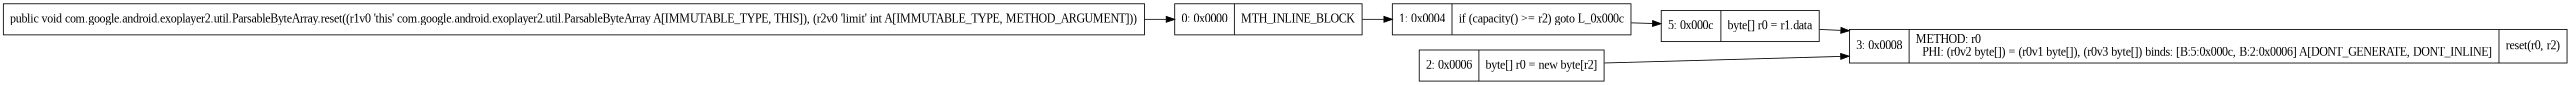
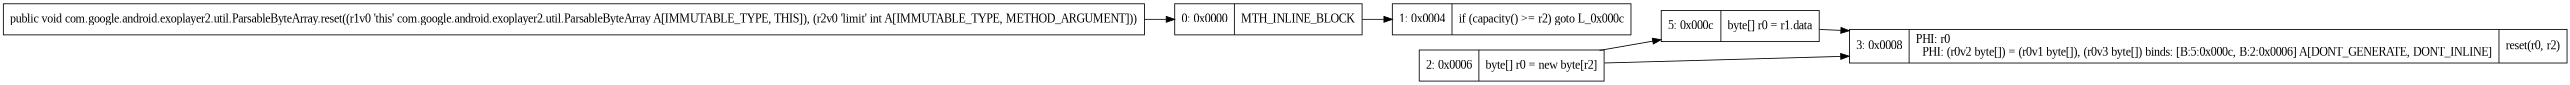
edge "1: 0x0004" -> "5: 0x000c": now "2: 0x0006" -> "5: 0x000c"
node "3: 0x0008": text "METHOD: r0" -> "PHI: r0"
